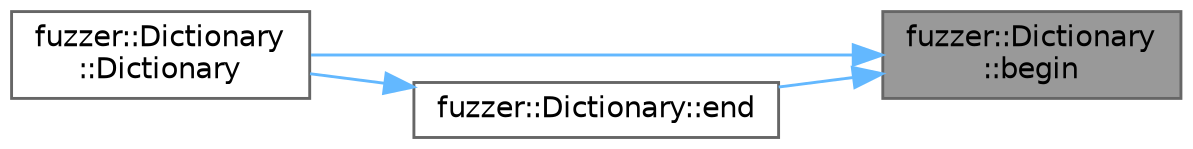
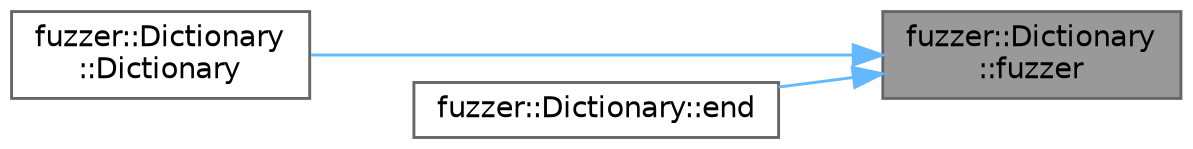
node "fuzzer::Dictionary ::begin": label "fuzzer::Dictionary ::begin" -> "fuzzer::Dictionary ::fuzzer"
edge "fuzzer::Dictionary ::Dictionary" -> "fuzzer::Dictionary::end": removed
